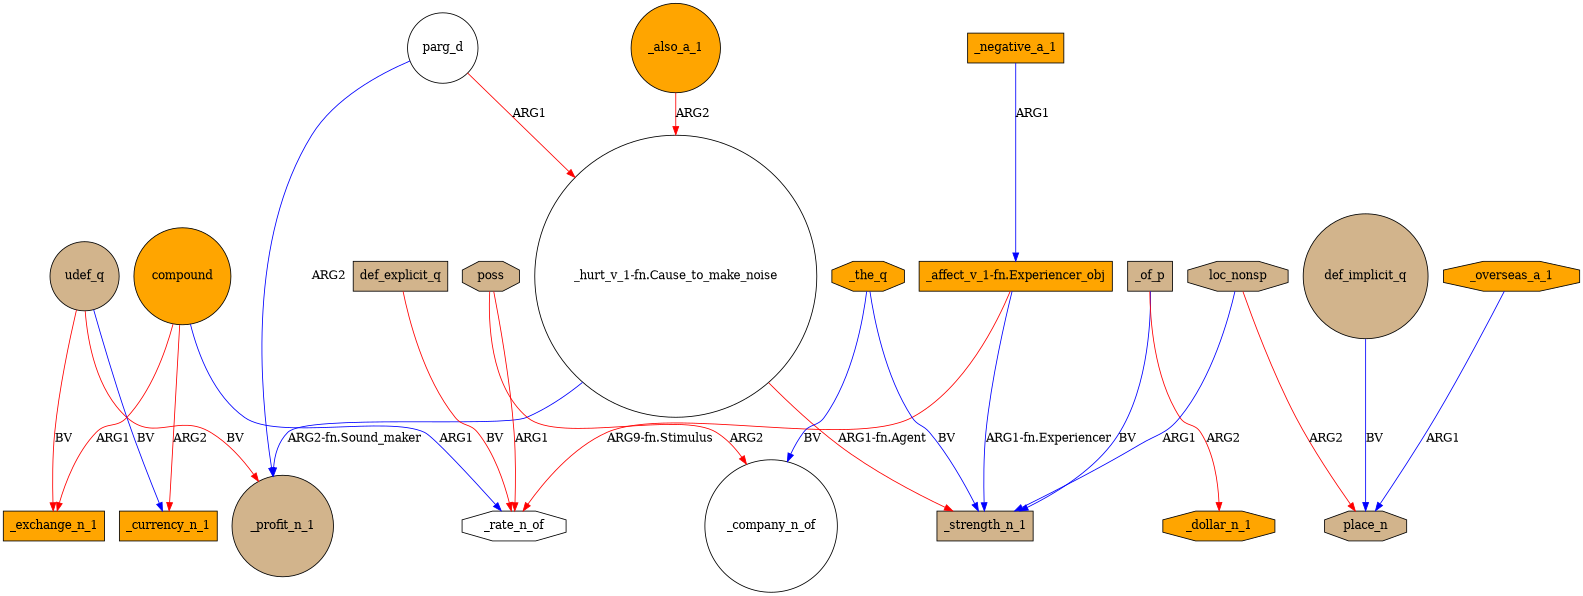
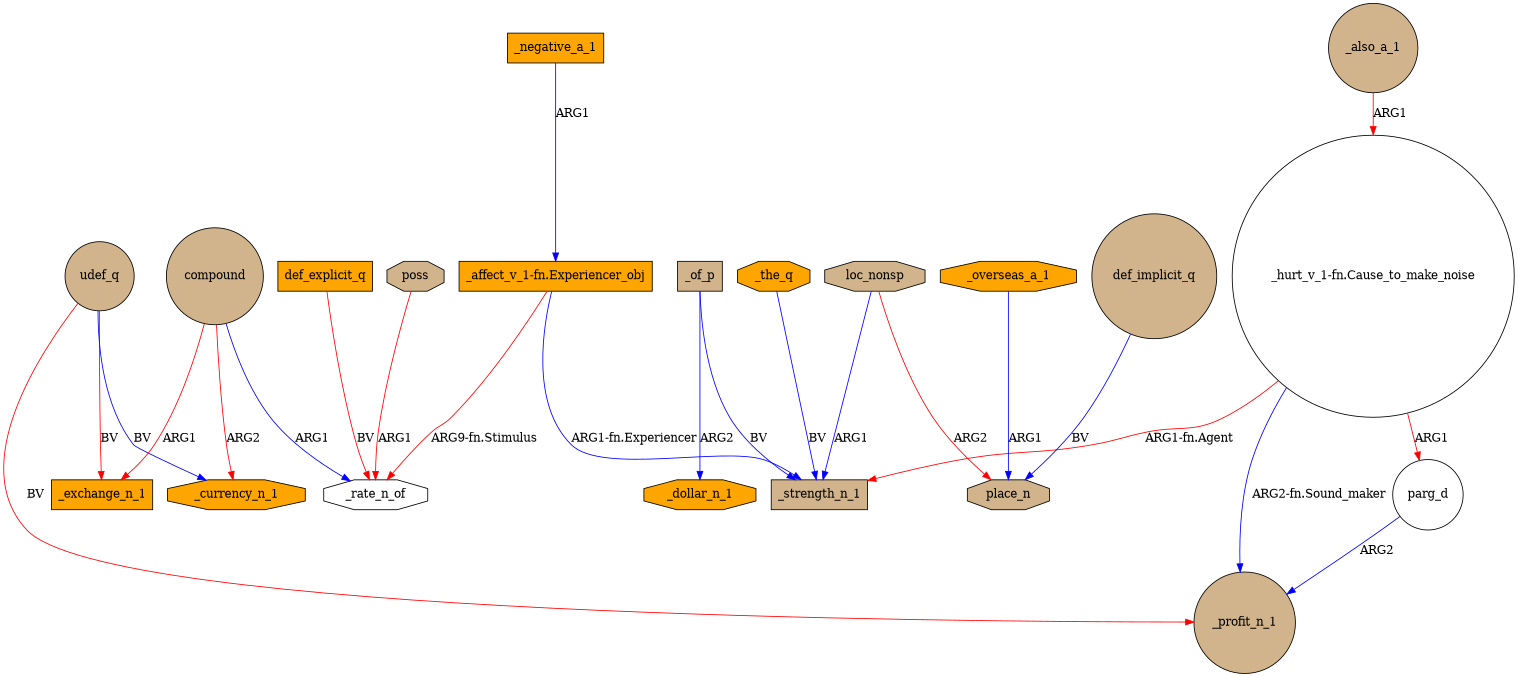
node "_also_a_1": fillcolor orange -> tan
edge "_also_a_1" -> "_hurt_v_1-fn.Cause_to_make_noise": label "ARG2" -> "ARG1"
edge "parg_d" -> "_hurt_v_1-fn.Cause_to_make_noise": reversed
node "compound": fillcolor orange -> tan
node "def_explicit_q": fillcolor tan -> orange
edge "_of_p" -> "_dollar_n_1": color red -> blue
node "_currency_n_1": shape box -> octagon
node "_company_n_of": removed
